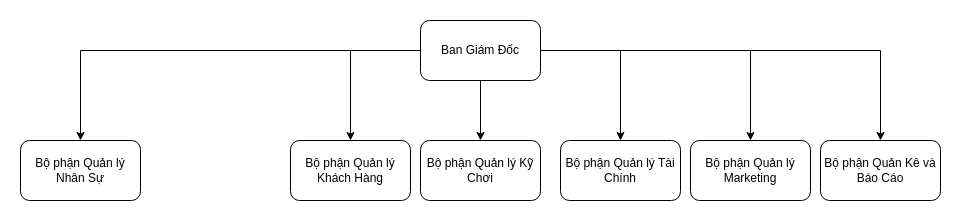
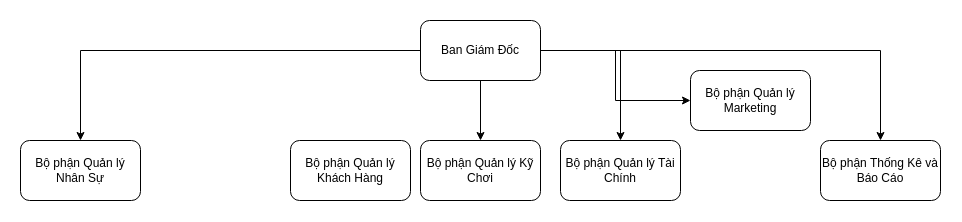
edge "Ban Giám Đốc" -> "Bộ phận Quản lý Khách Hàng": removed
node "Bộ phận Quản lý Marketing": moved (751, 171) -> (751, 101)
node "Bộ phận Quản Kê và Báo Cáo": label "Bộ phận Quản Kê và Báo Cáo" -> "Bộ phận Thống Kê và Báo Cáo"
